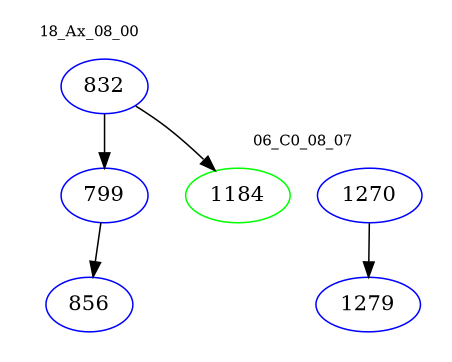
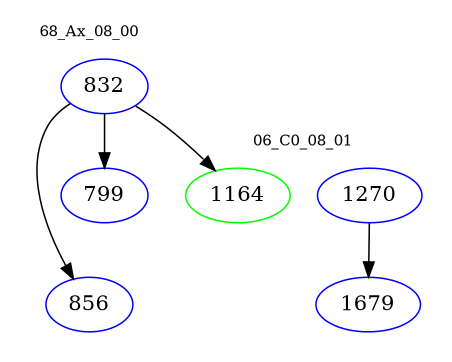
cluster "18_Ax_08_00": label "18_Ax_08_00" -> "68_Ax_08_00"
cluster "06_C0_08_07": label "06_C0_08_07" -> "06_C0_08_01"
node "1184": label "1184" -> "1164"
edge "799" -> "856": now "832" -> "856"
node "1279": label "1279" -> "1679"
